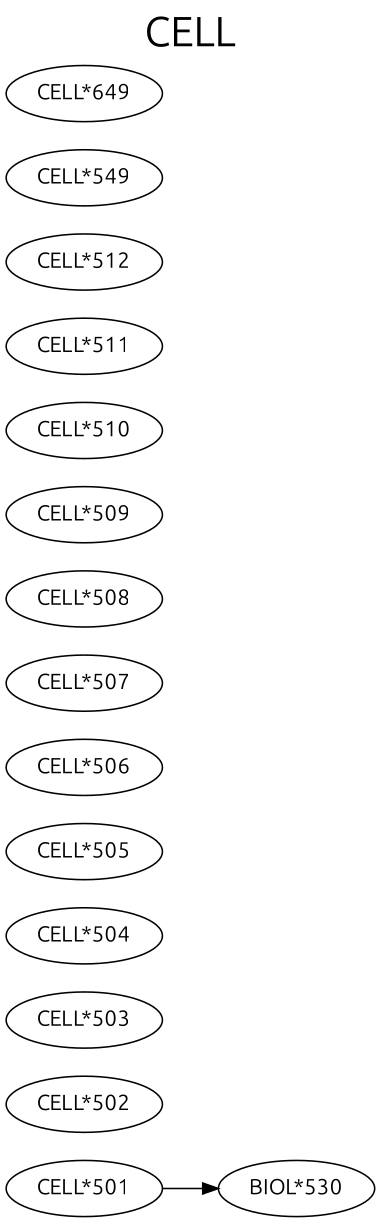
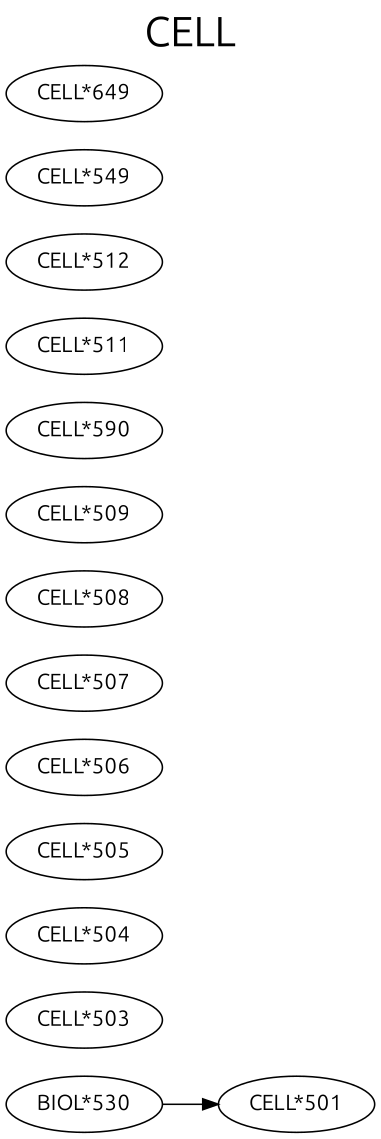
node "CELL*510": label "CELL*510" -> "CELL*590"
node "CELL*502": removed
edge "CELL*501" -> "BIOL*530": reversed
